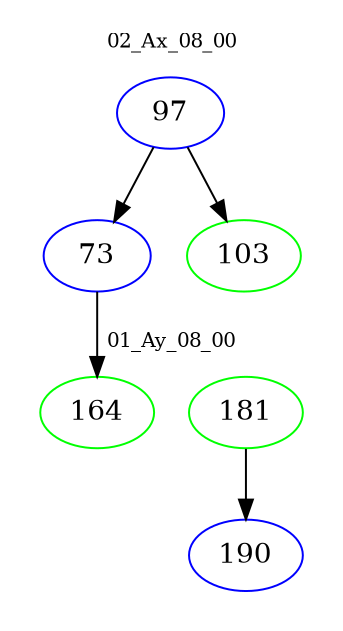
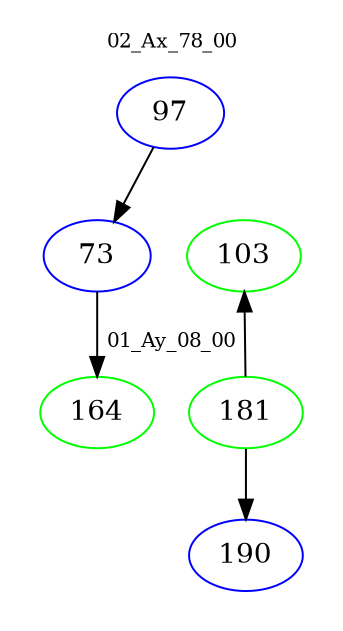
cluster "02_Ax_08_00": label "02_Ax_08_00" -> "02_Ax_78_00"
edge "97" -> "103": now "181" -> "103"
